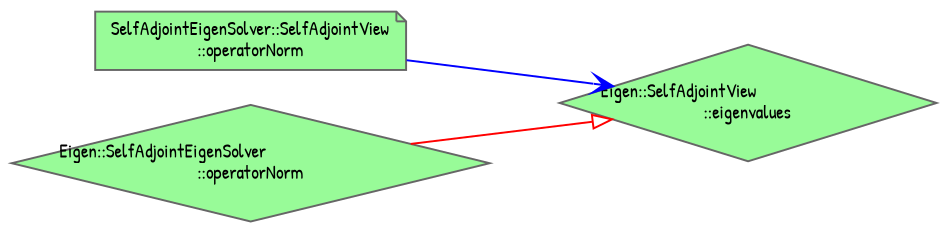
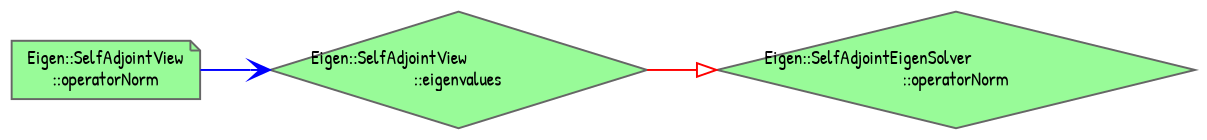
node "SelfAdjointEigenSolver::SelfAdjointView ::operatorNorm": label "SelfAdjointEigenSolver::SelfAdjointView ::operatorNorm" -> "Eigen::SelfAdjointView ::operatorNorm"
edge "Eigen::SelfAdjointEigenSolver ::operatorNorm" -> "Eigen::SelfAdjointView ::eigenvalues": reversed
